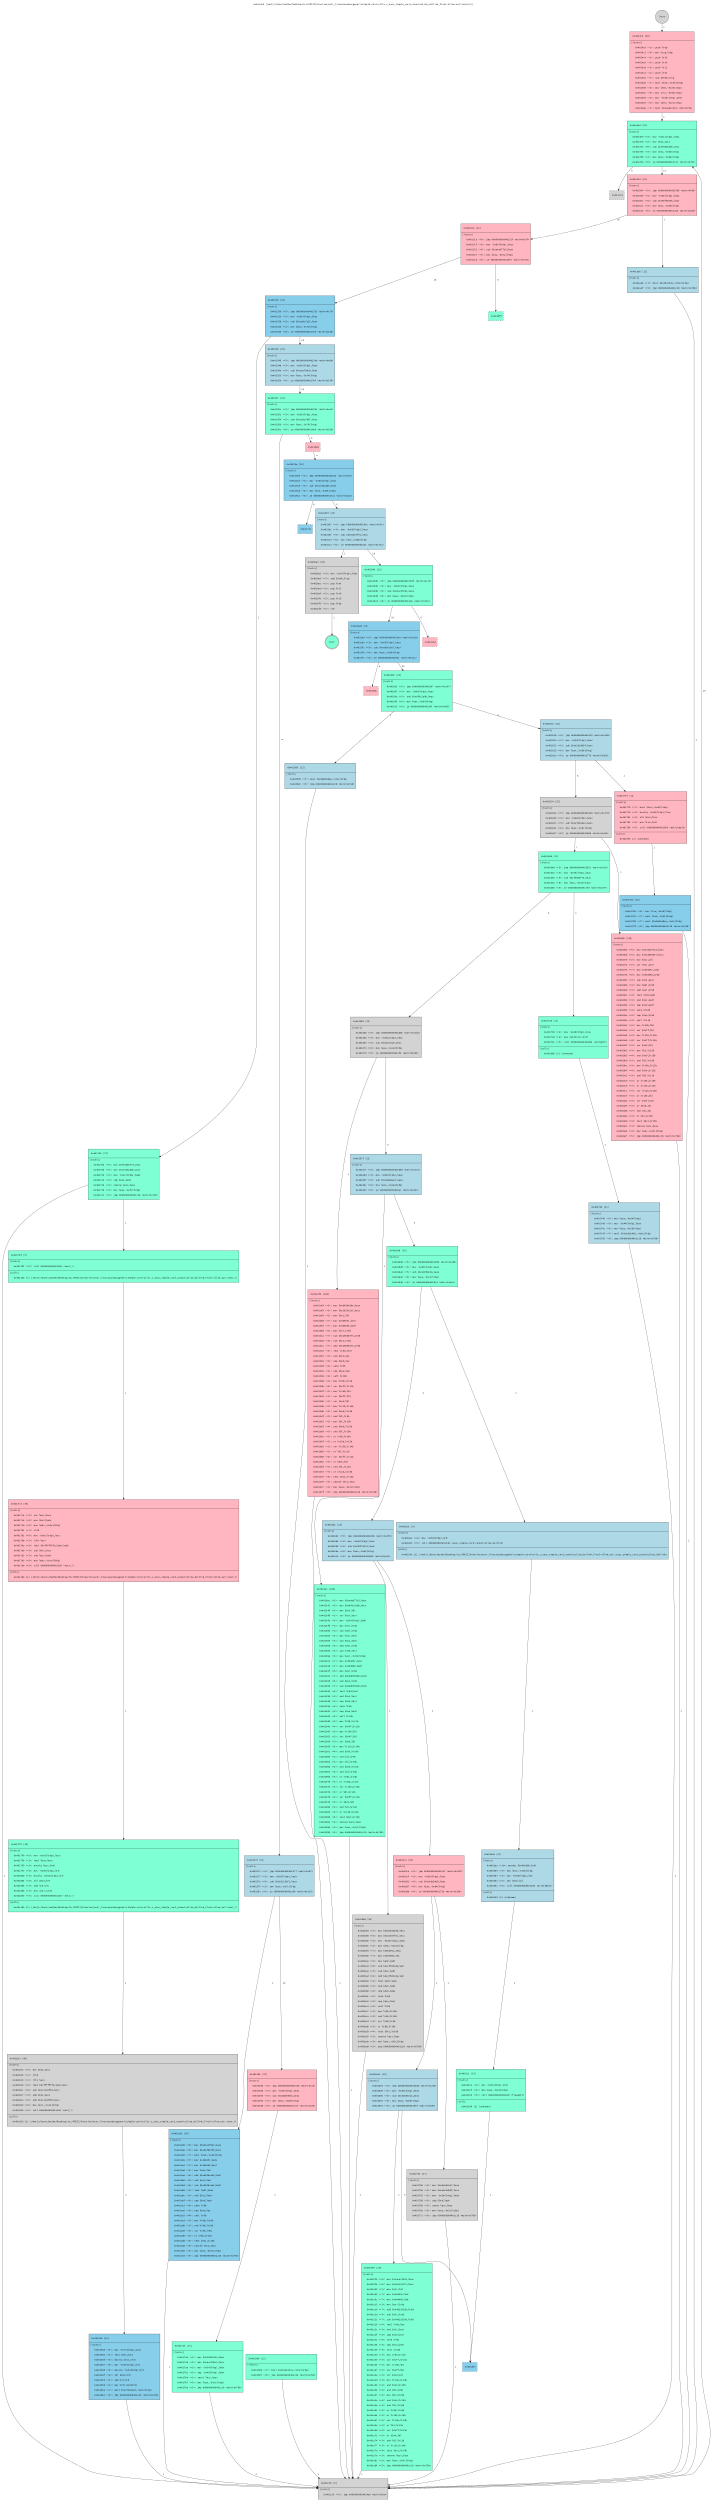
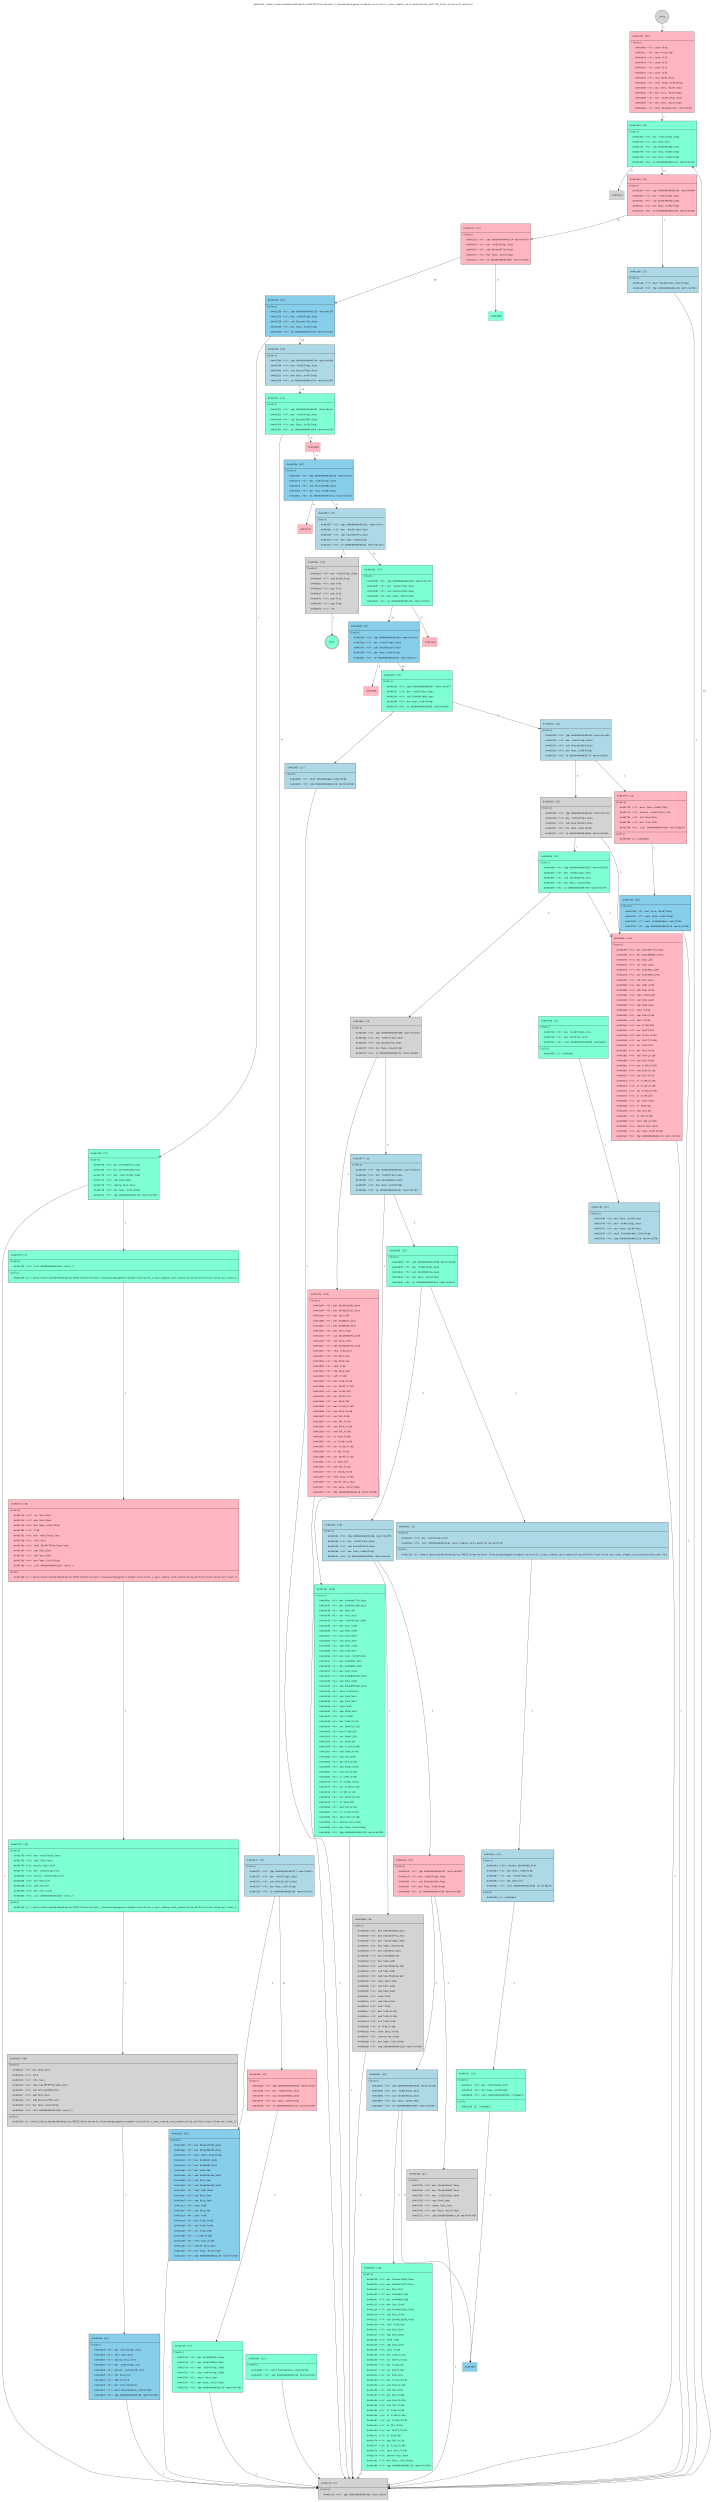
node "0x401721": fillcolor skyblue -> lightpink
edge "0x40164d [25]" -> "0x401739 [13]": now "0x40164d [25]" -> "0x401866 [134]"
